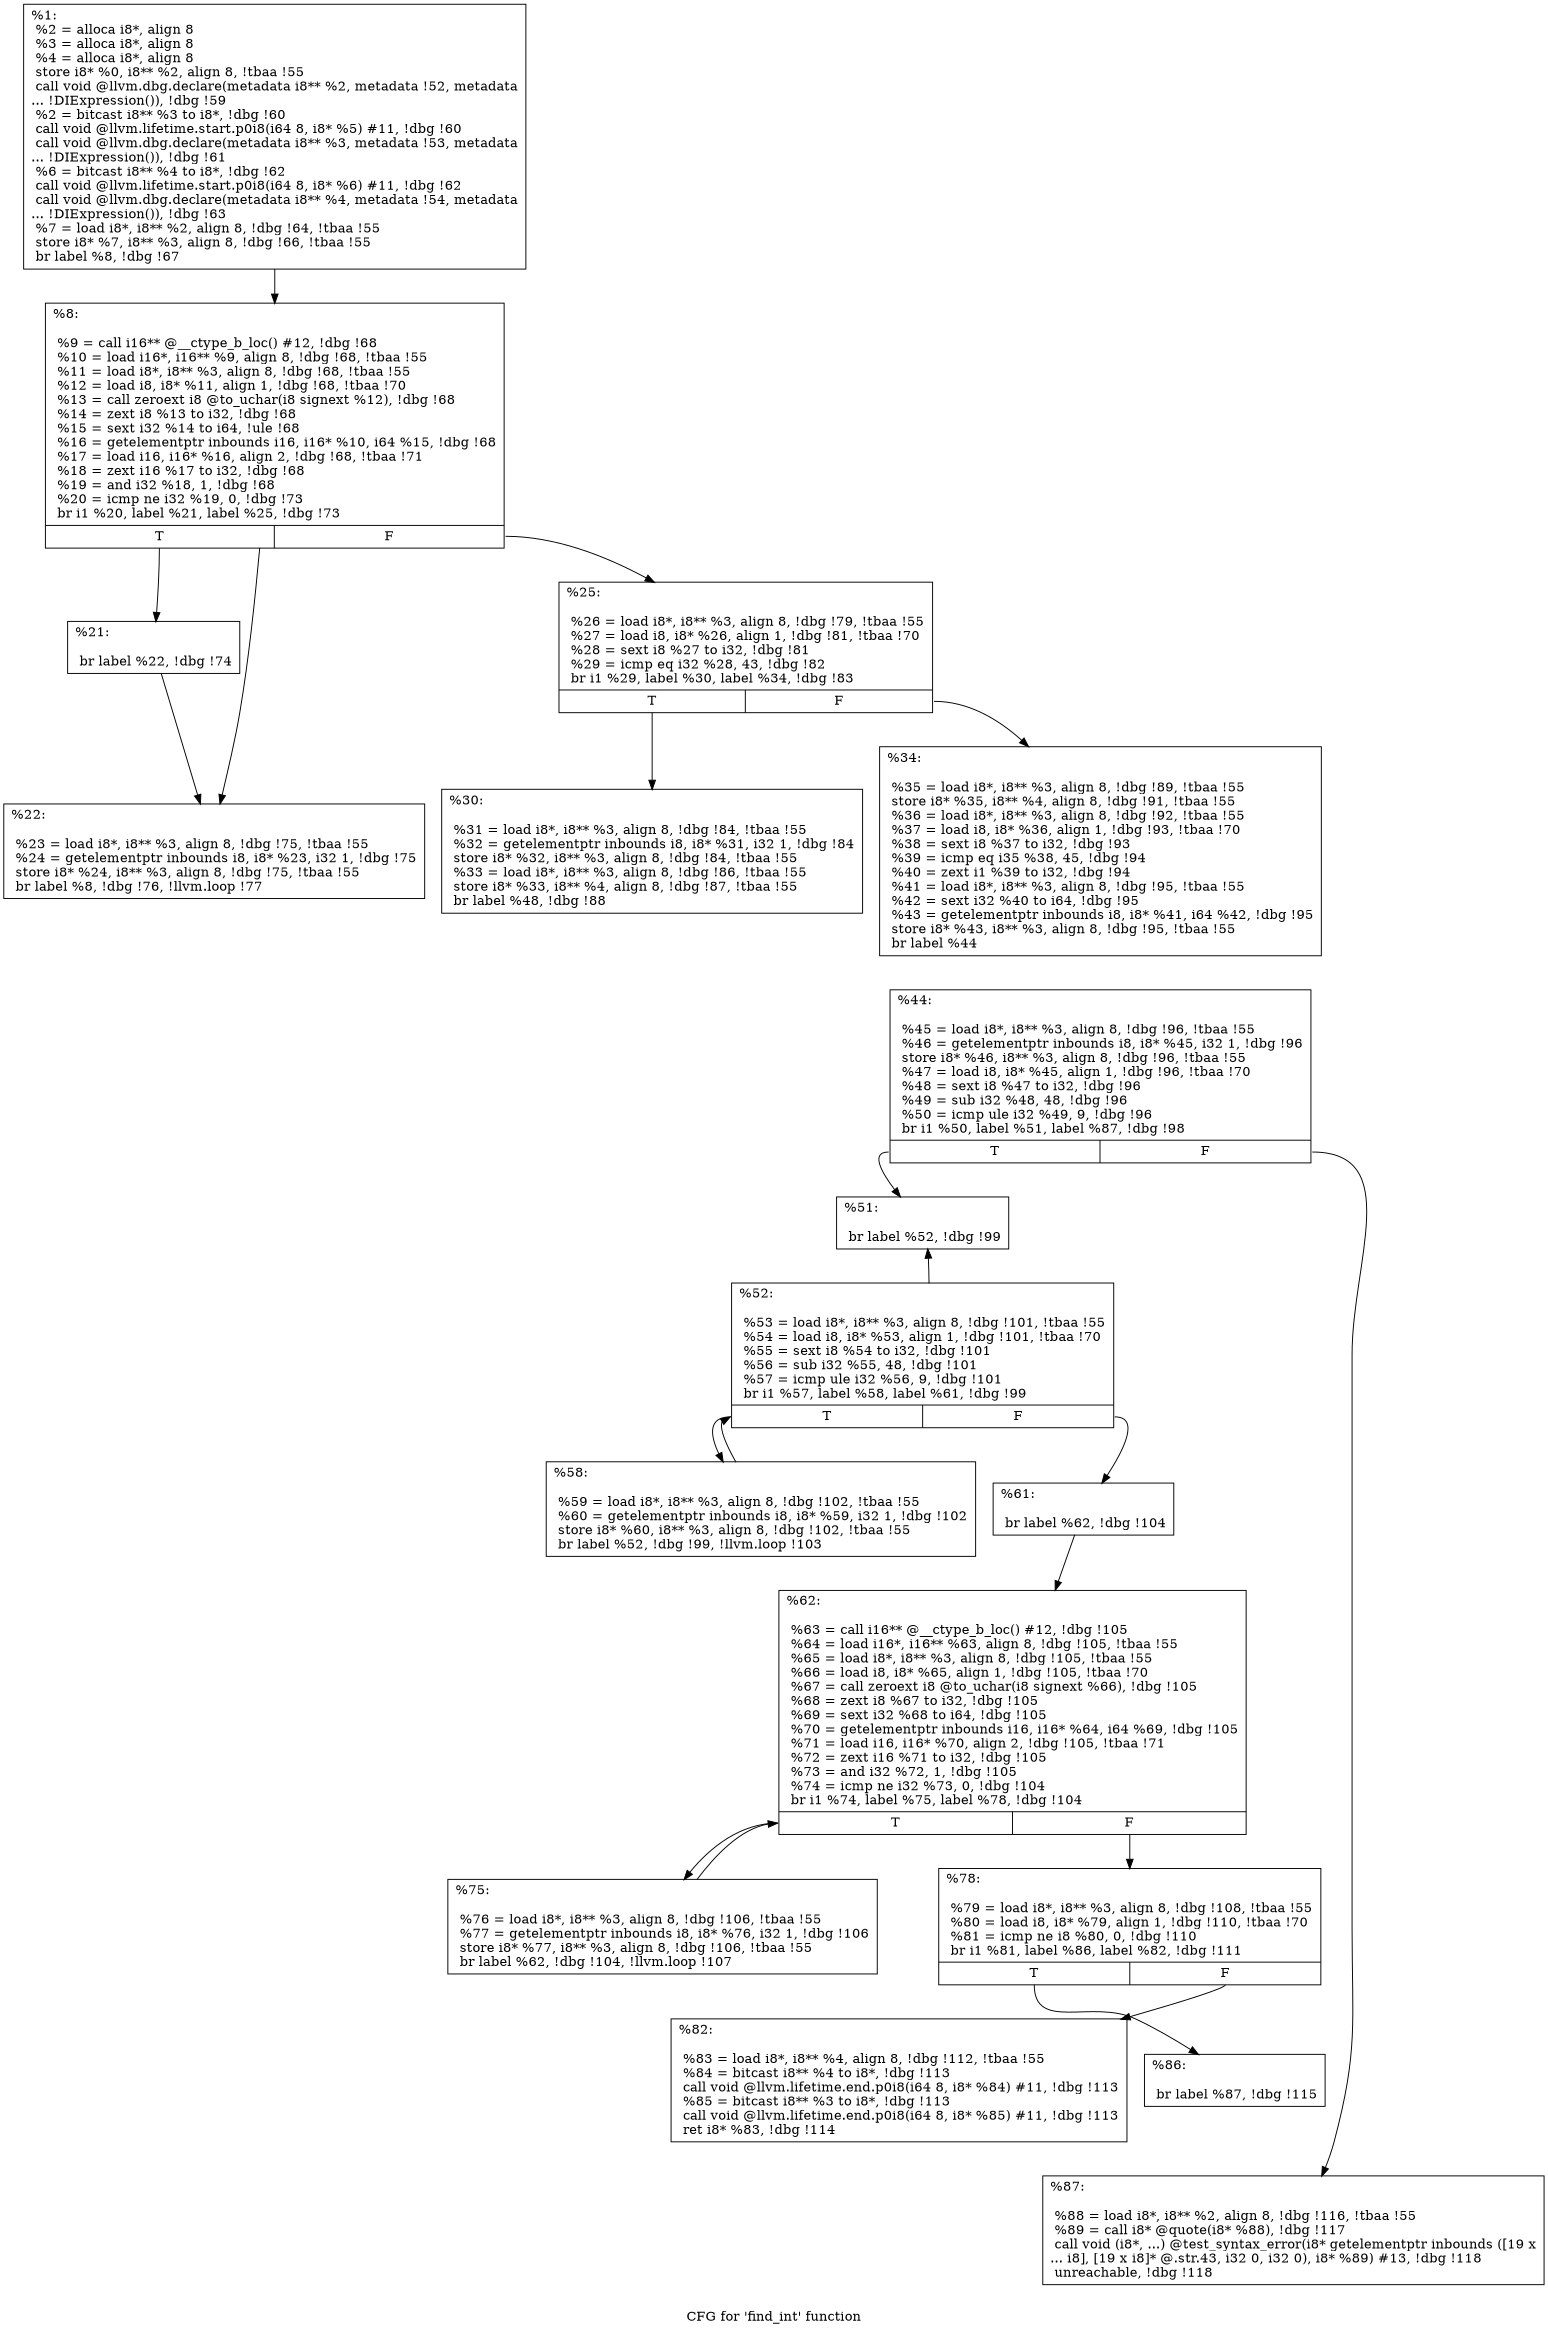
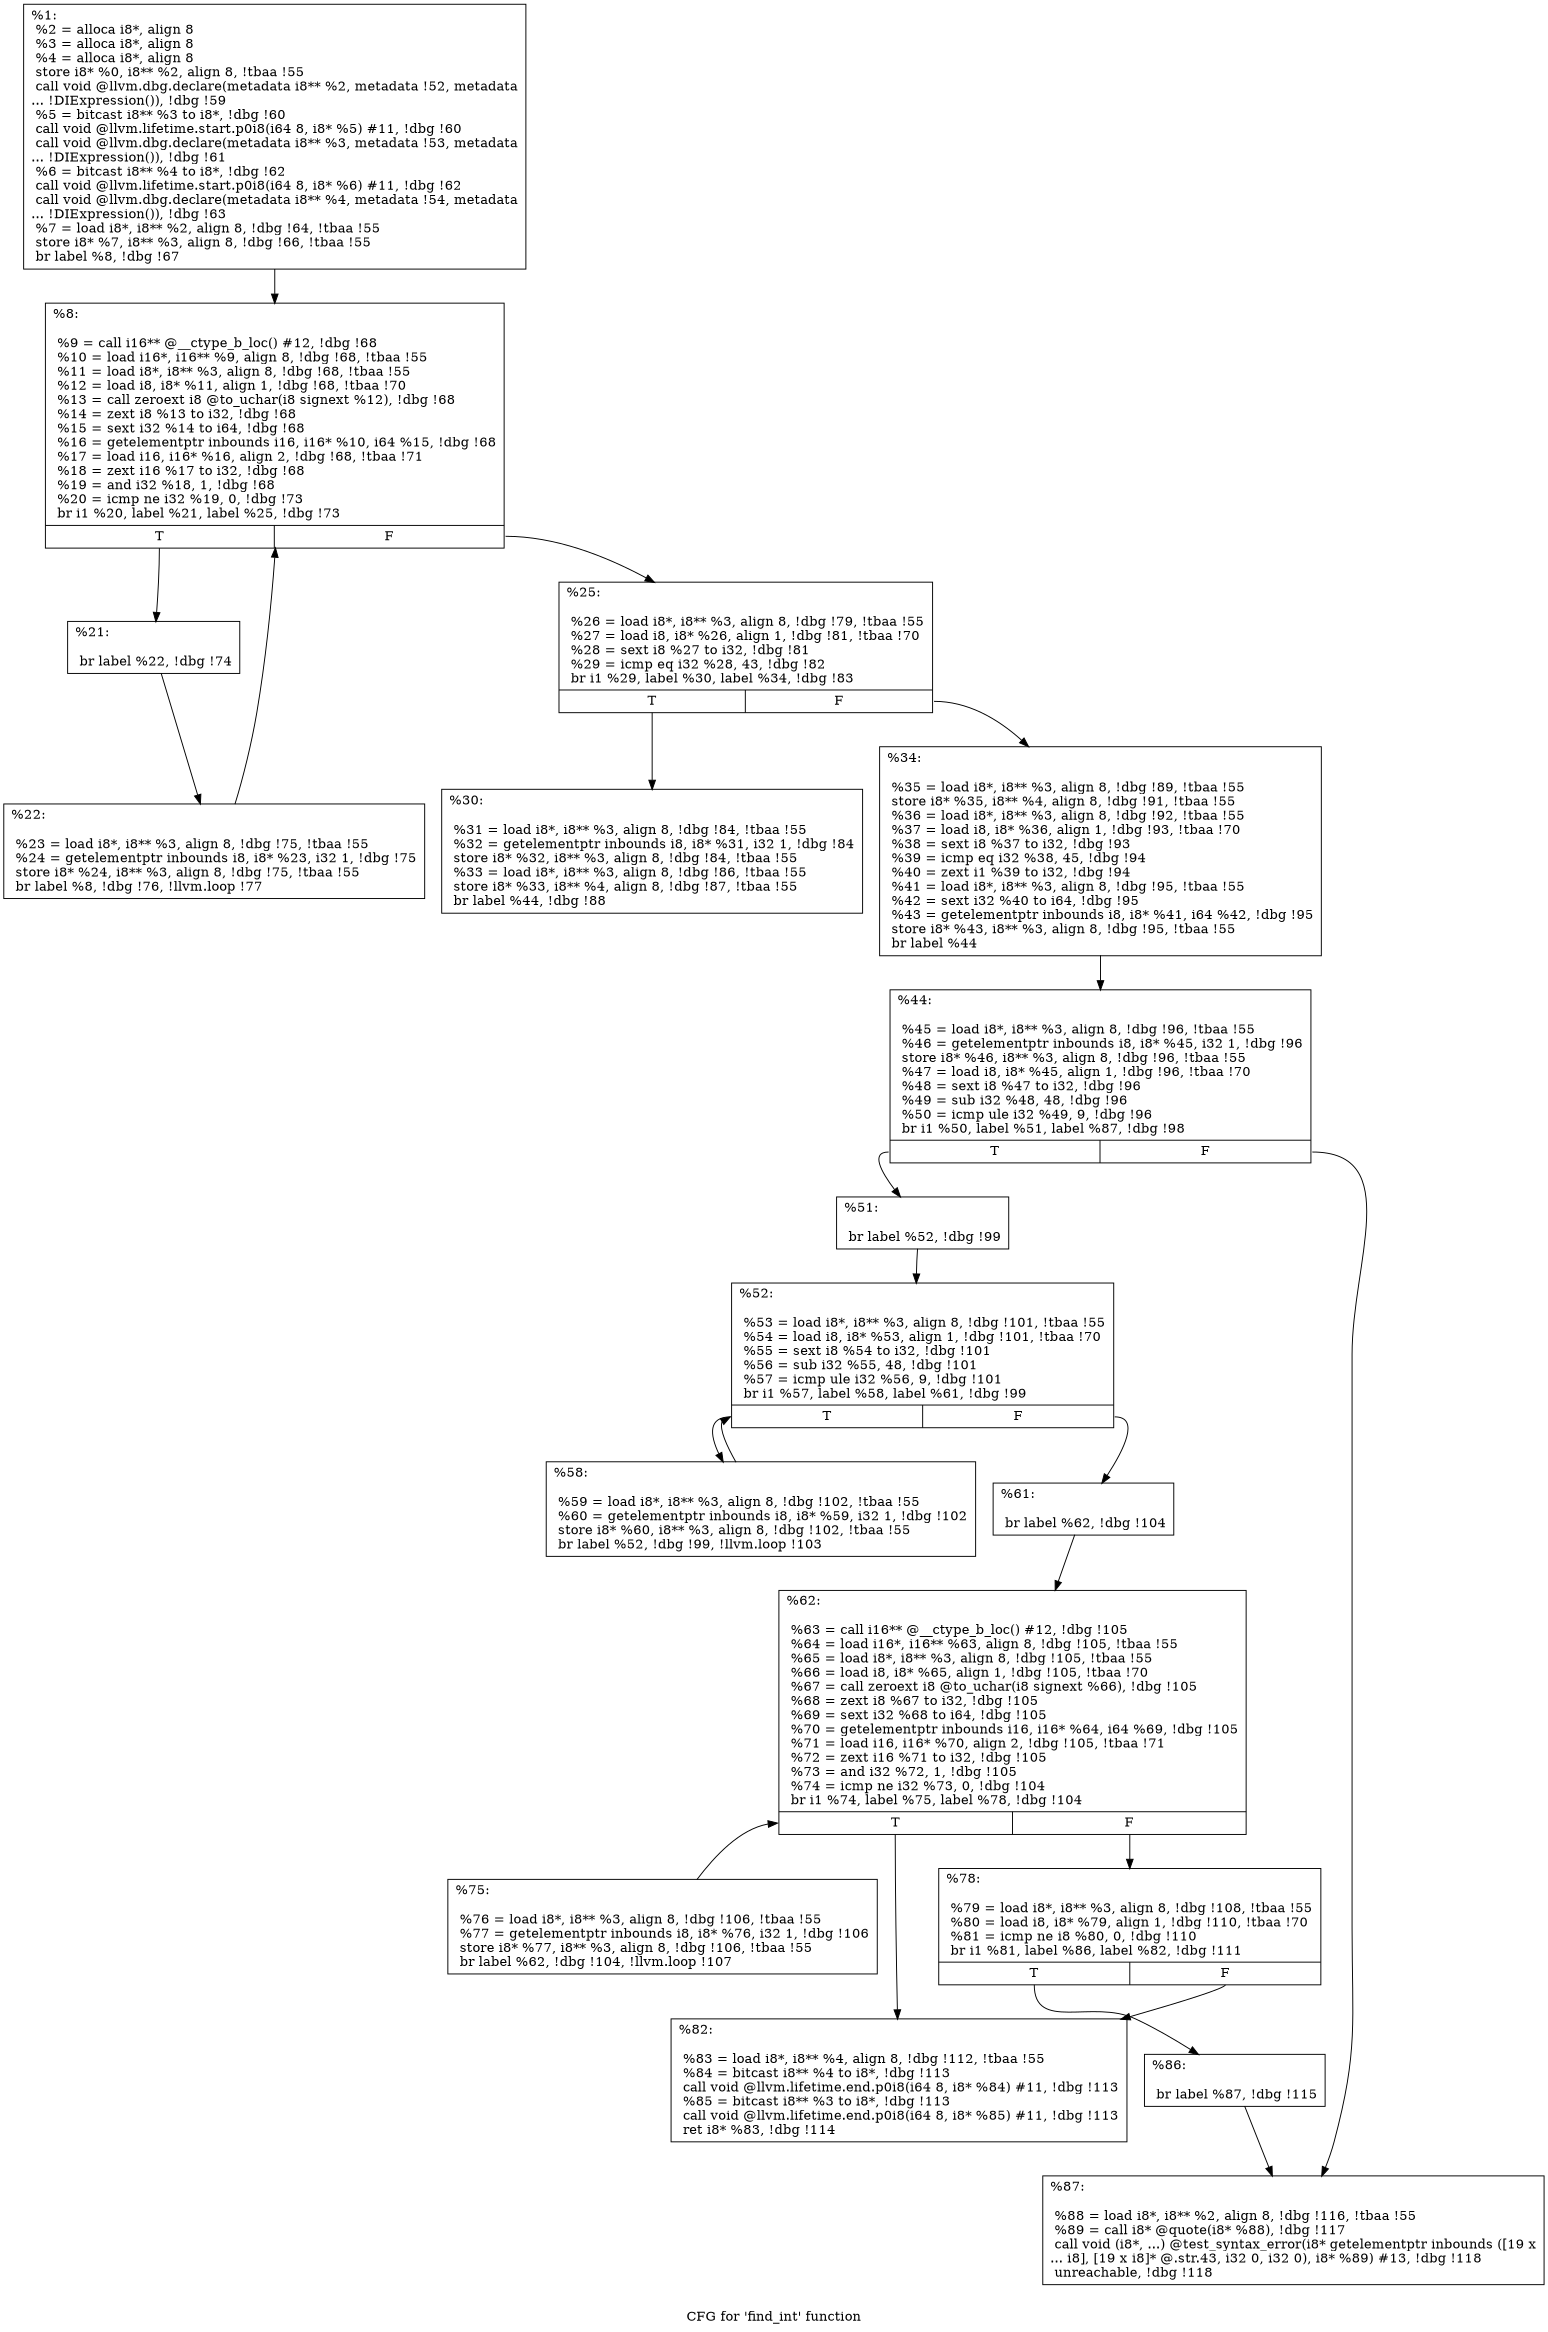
node "%1:": text "%2 = bitcast i8** %3 to i8*, !dbg !60" -> "%5 = bitcast i8** %3 to i8*, !dbg !60"
node "%8:": text "%15 = sext i32 %14 to i64, !ule !68" -> "%15 = sext i32 %14 to i64, !dbg !68"
edge "%8:" -> "%22:": reversed
node "%34:": text "%39 = icmp eq i35 %38, 45, !dbg !94" -> "%39 = icmp eq i32 %38, 45, !dbg !94"
node "%30:": text "br label %48, !dbg !88" -> "br label %44, !dbg !88"
edge "%34:" -> "%44:": added
edge "%52:" -> "%51:": reversed
edge "%62:" -> "%75:": now "%62:" -> "%82:"
edge "%86:" -> "%87:": added
